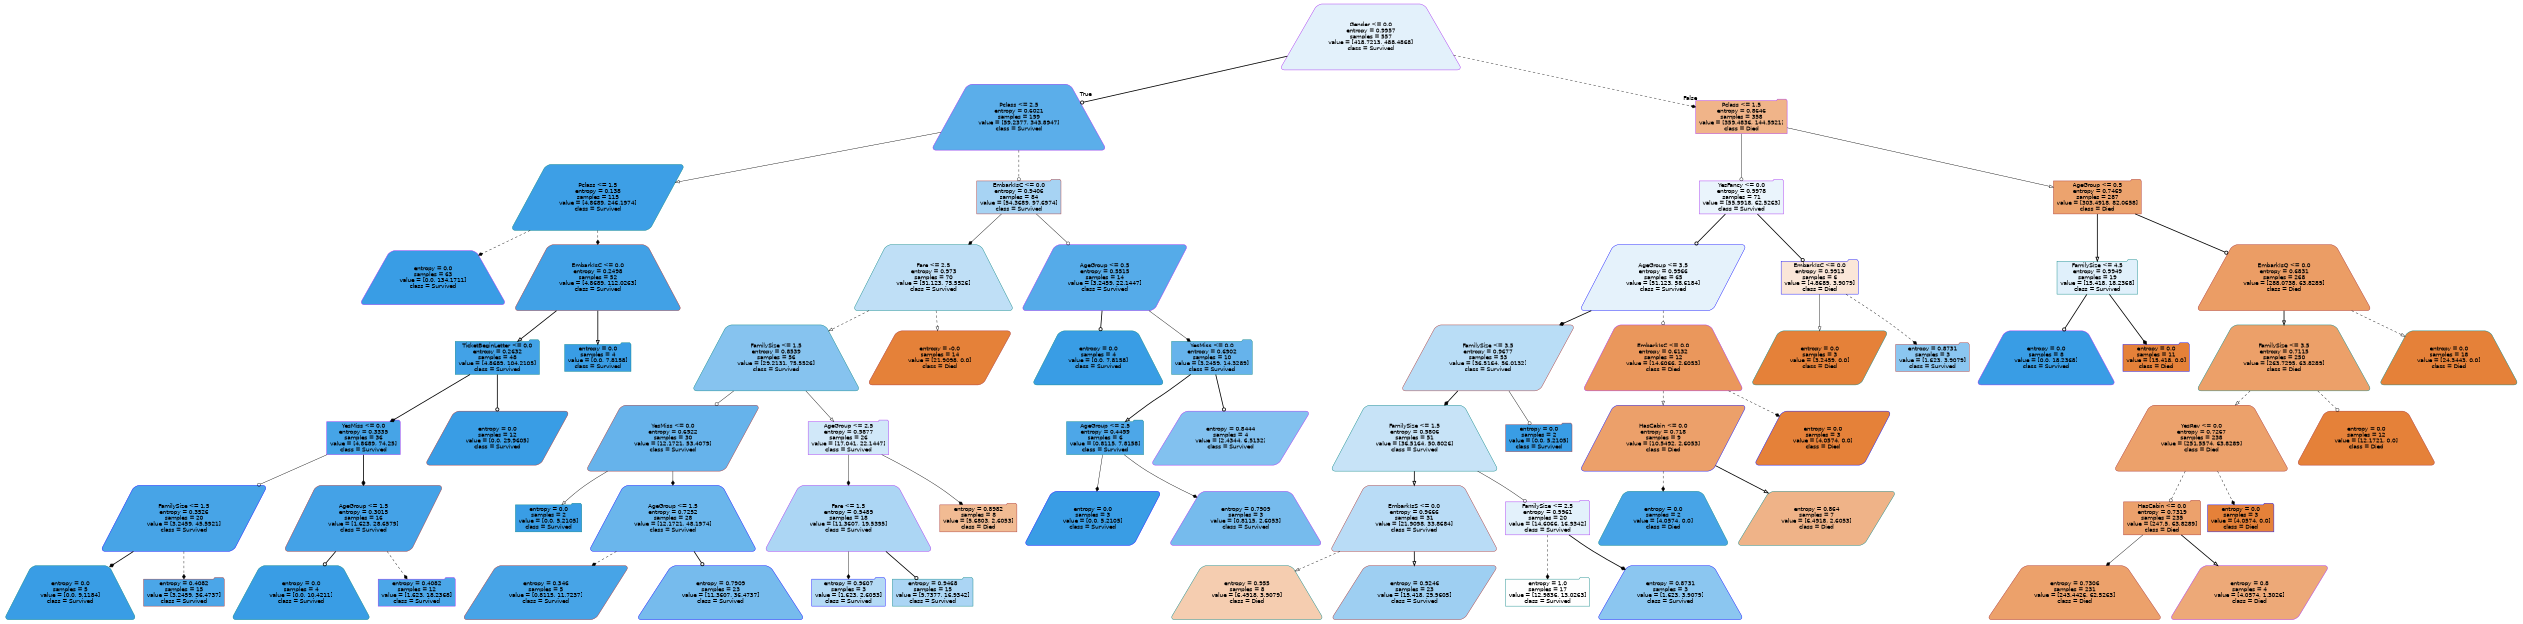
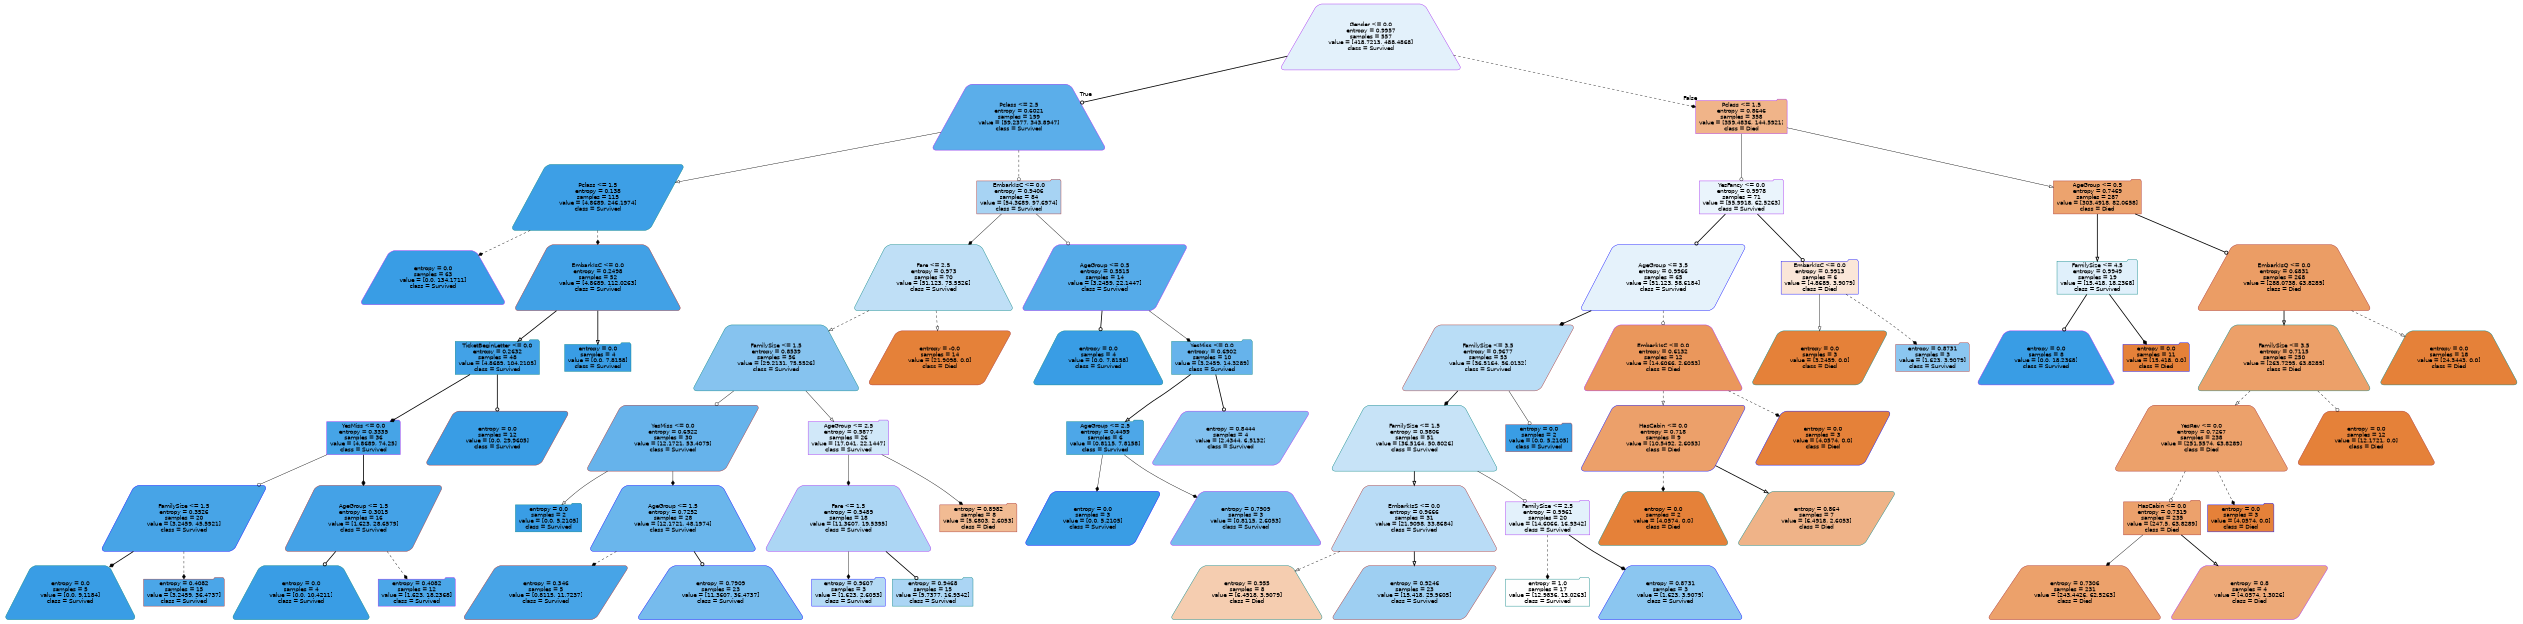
node "entropy = 0.0 samples = 2 value = [4.0574, 0.0] class = Died": fillcolor #399de5ed -> #e58139ff
